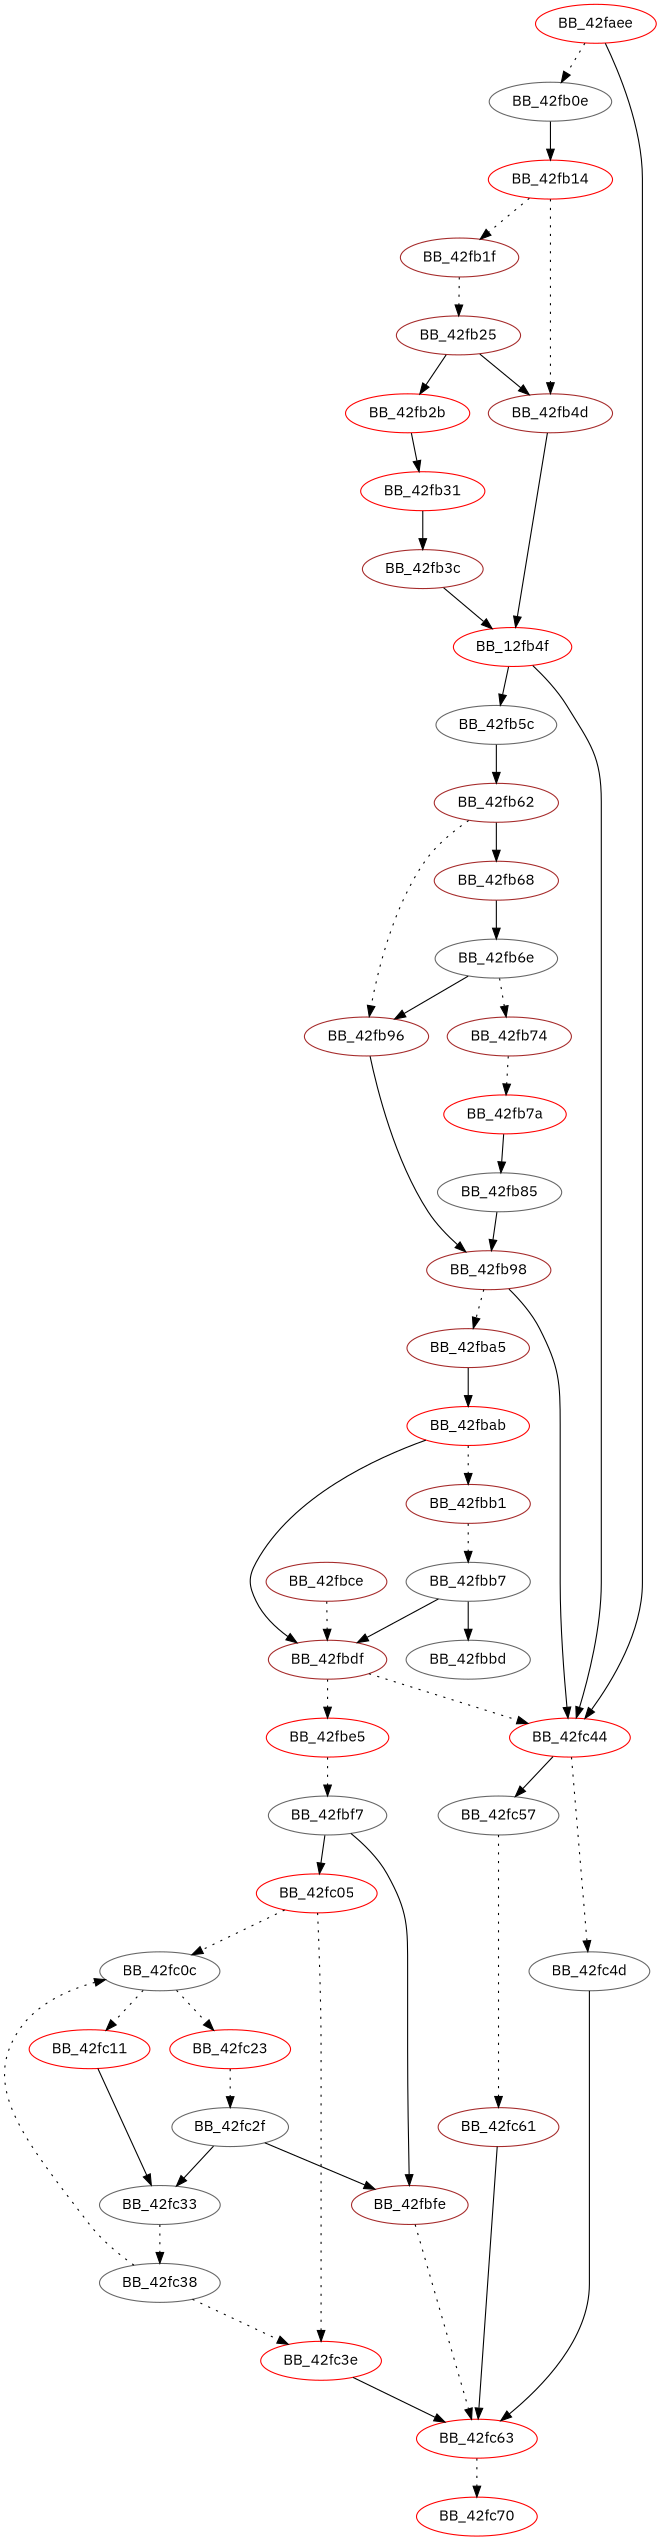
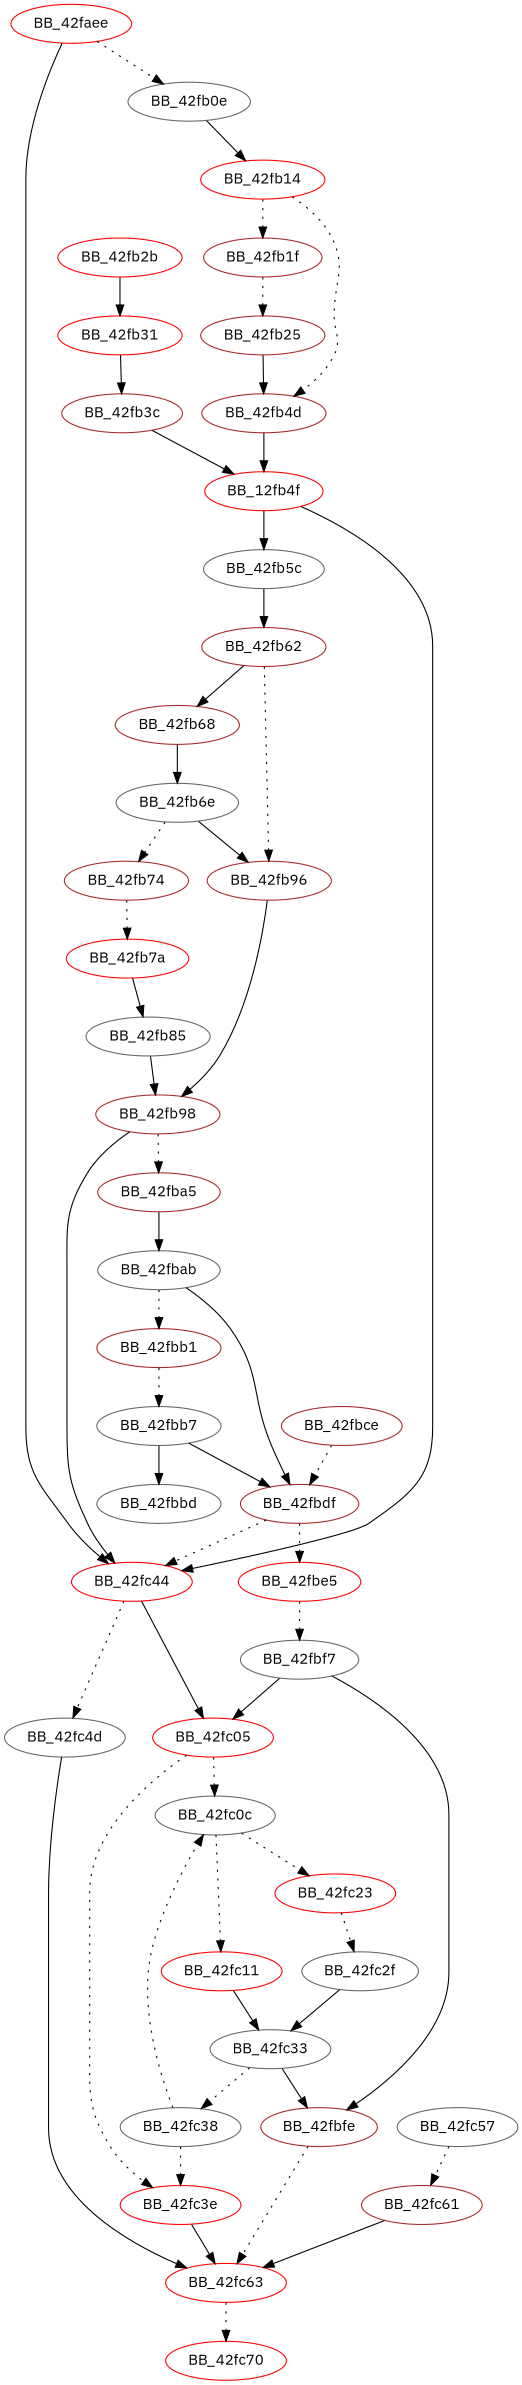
edge "BB_42fb25" -> "BB_42fb2b": removed
node "BB_42fbab": color red -> gray40
edge "BB_42fc44" -> "BB_42fc57": now "BB_42fc44" -> "BB_42fc05"
edge "BB_42fc2f" -> "BB_42fbfe": now "BB_42fc33" -> "BB_42fbfe"
